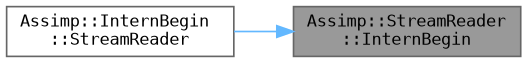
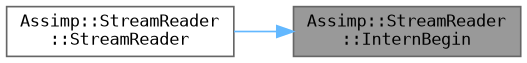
node "Assimp::InternBegin ::StreamReader": label "Assimp::InternBegin ::StreamReader" -> "Assimp::StreamReader ::StreamReader"
